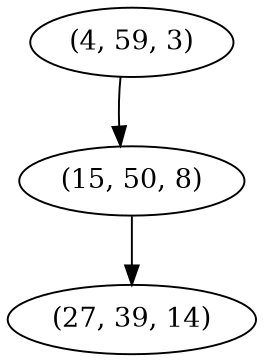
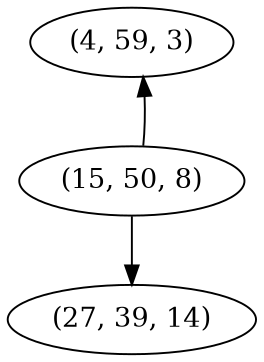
edge "(4, 59, 3)" -> "(15, 50, 8)": reversed
